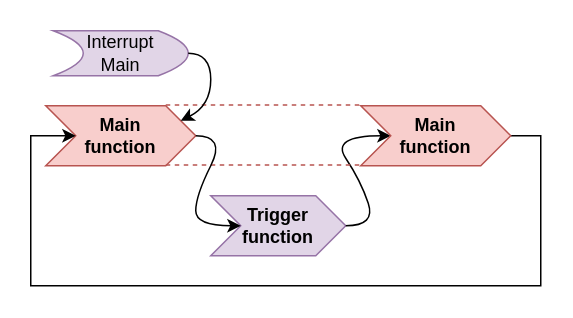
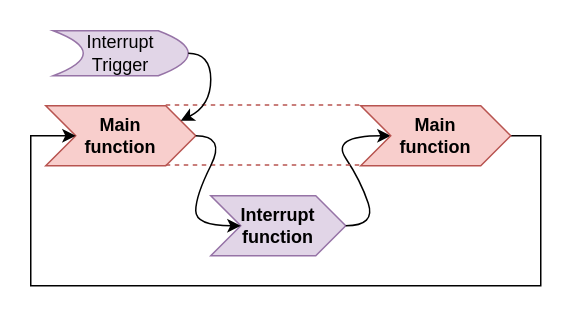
node "Interrupt Main": label "Interrupt Main" -> "Interrupt Trigger"
node "Trigger function": label "Trigger function" -> "Interrupt function"
